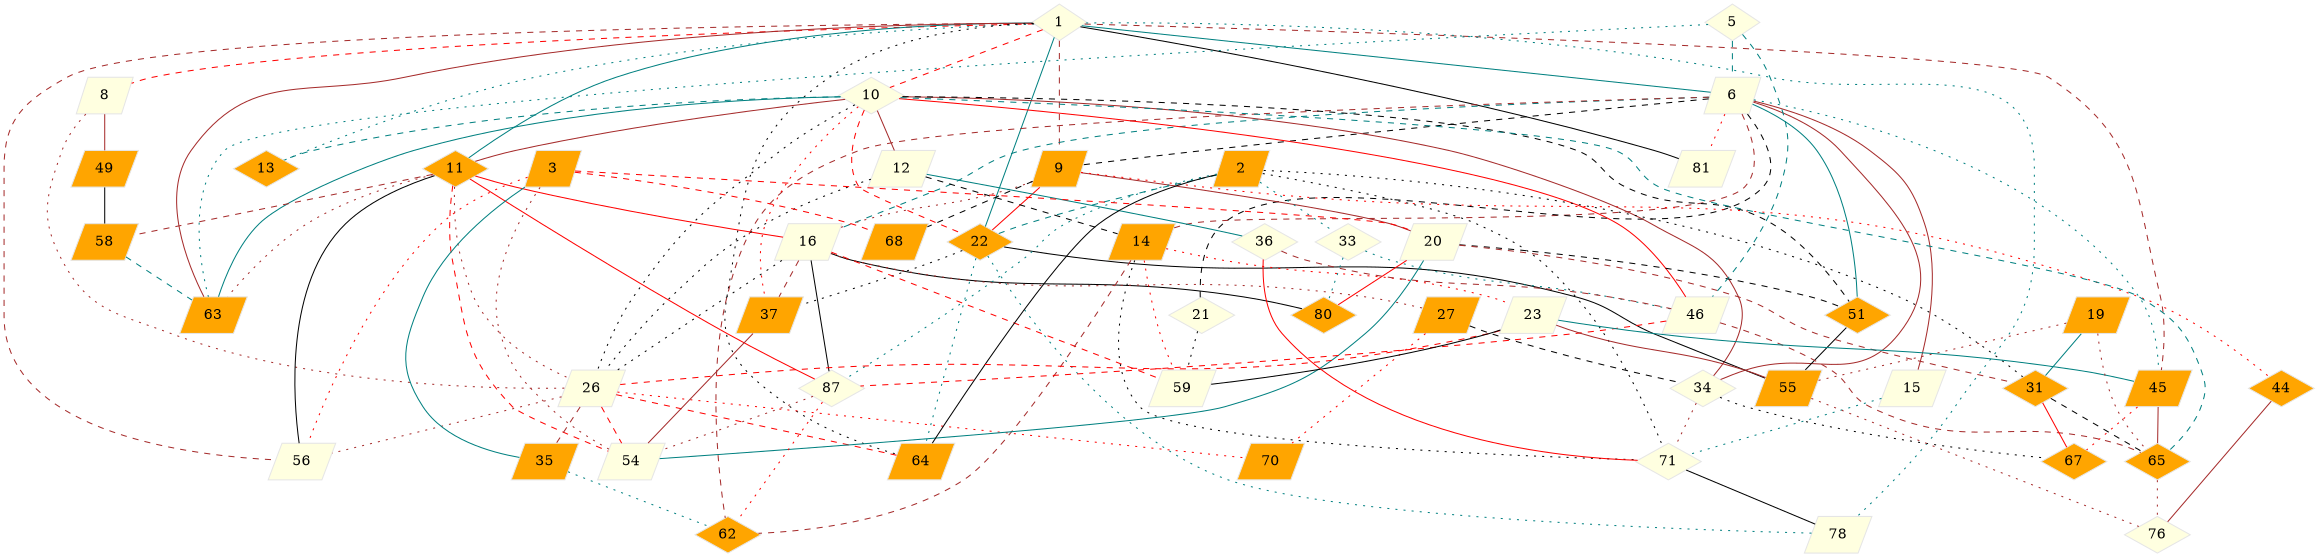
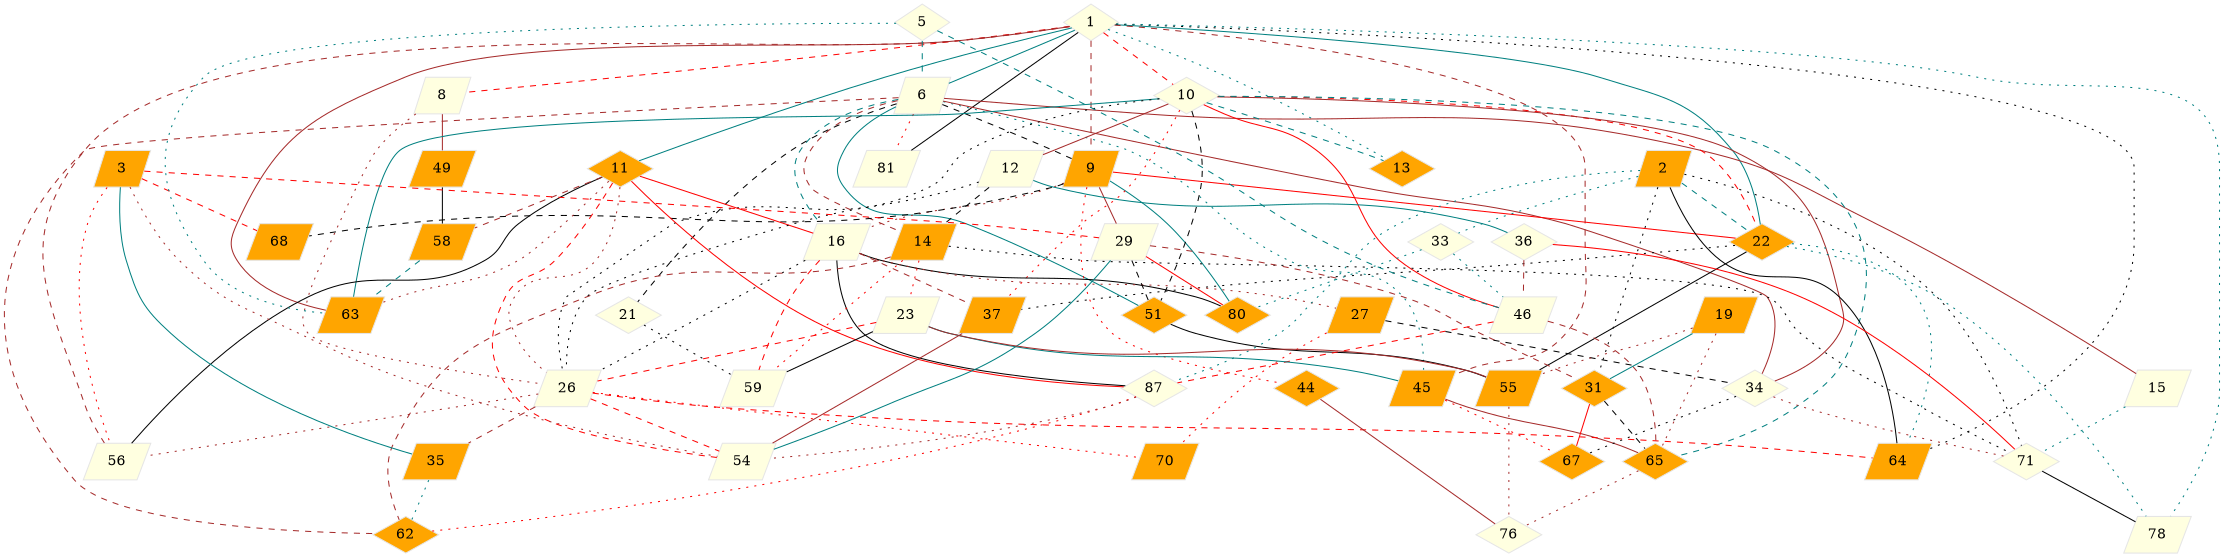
edge "10" -- "11": removed
edge "9" -- "80": added
node "20": label "20" -> "29"
